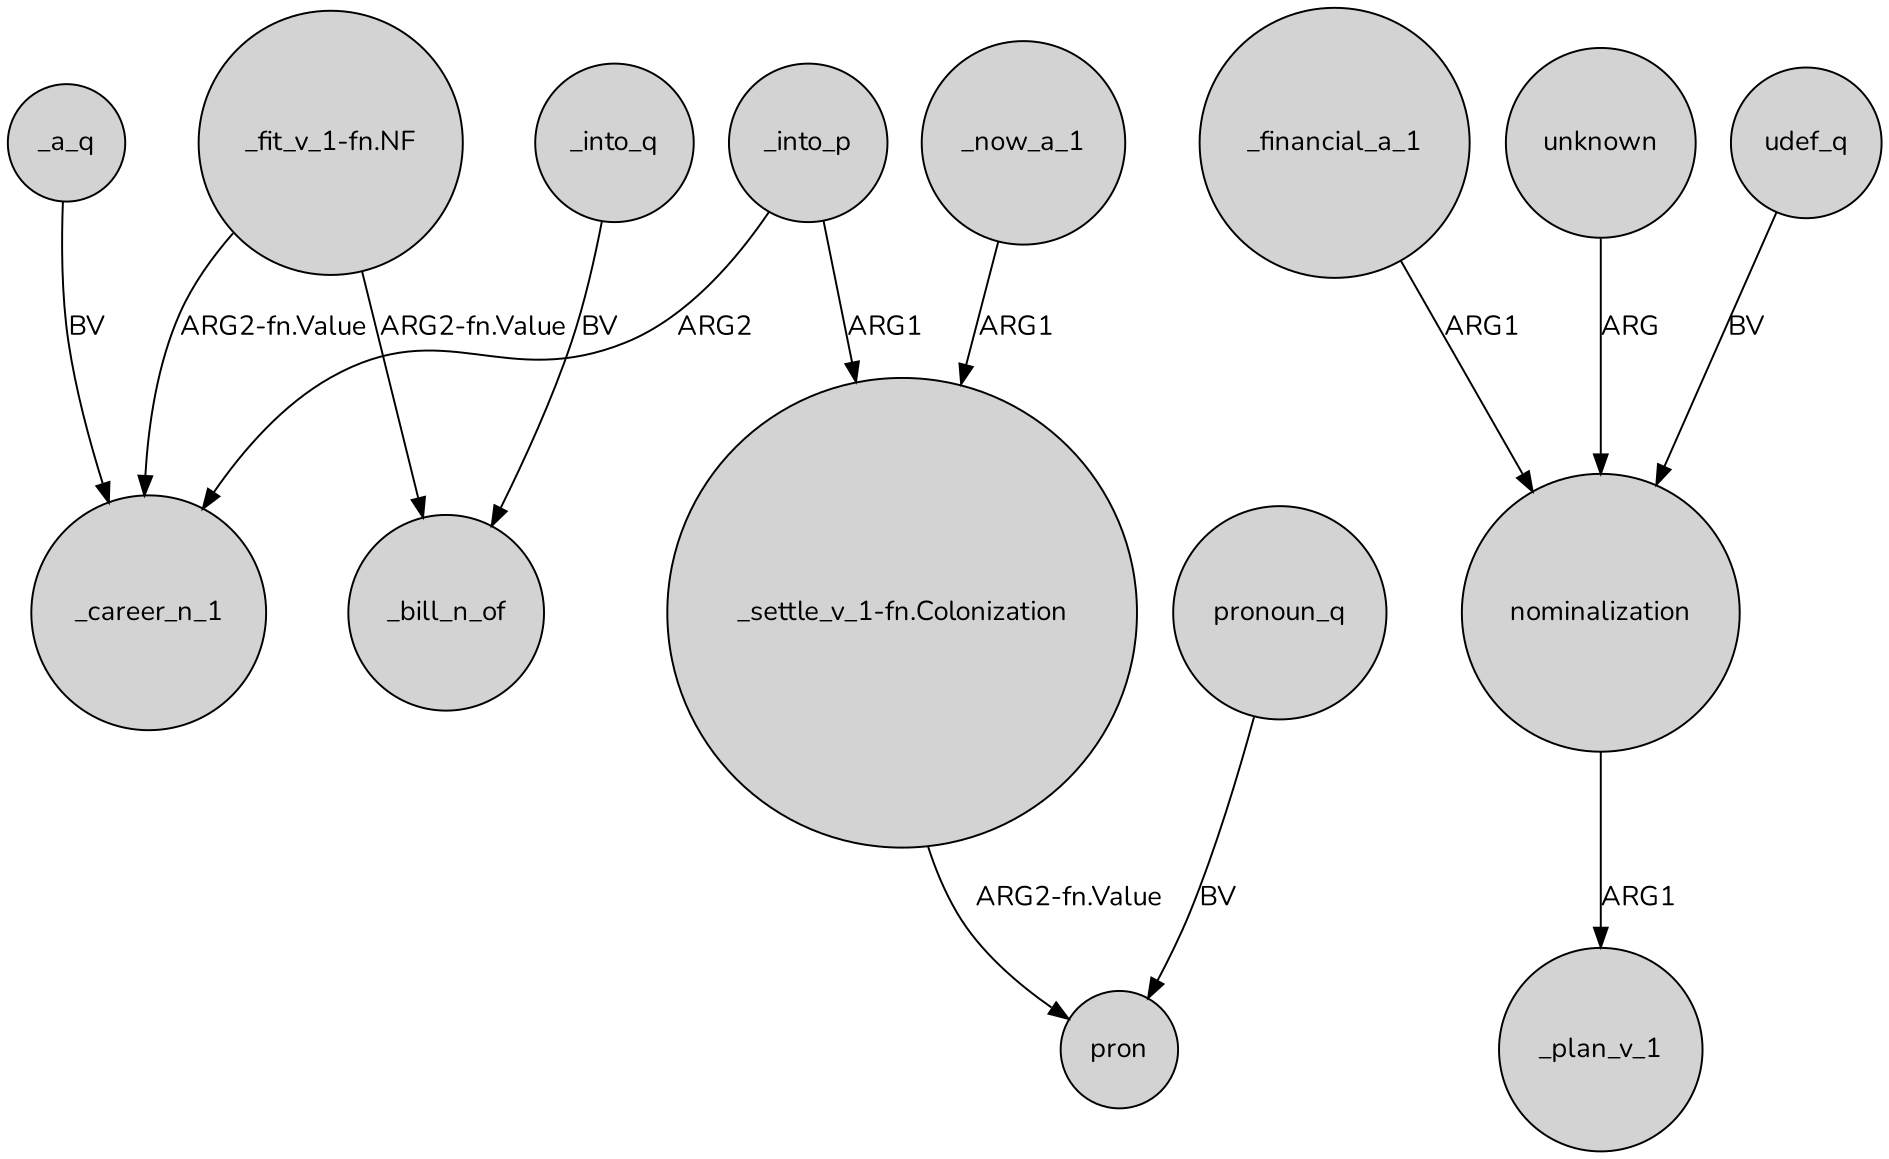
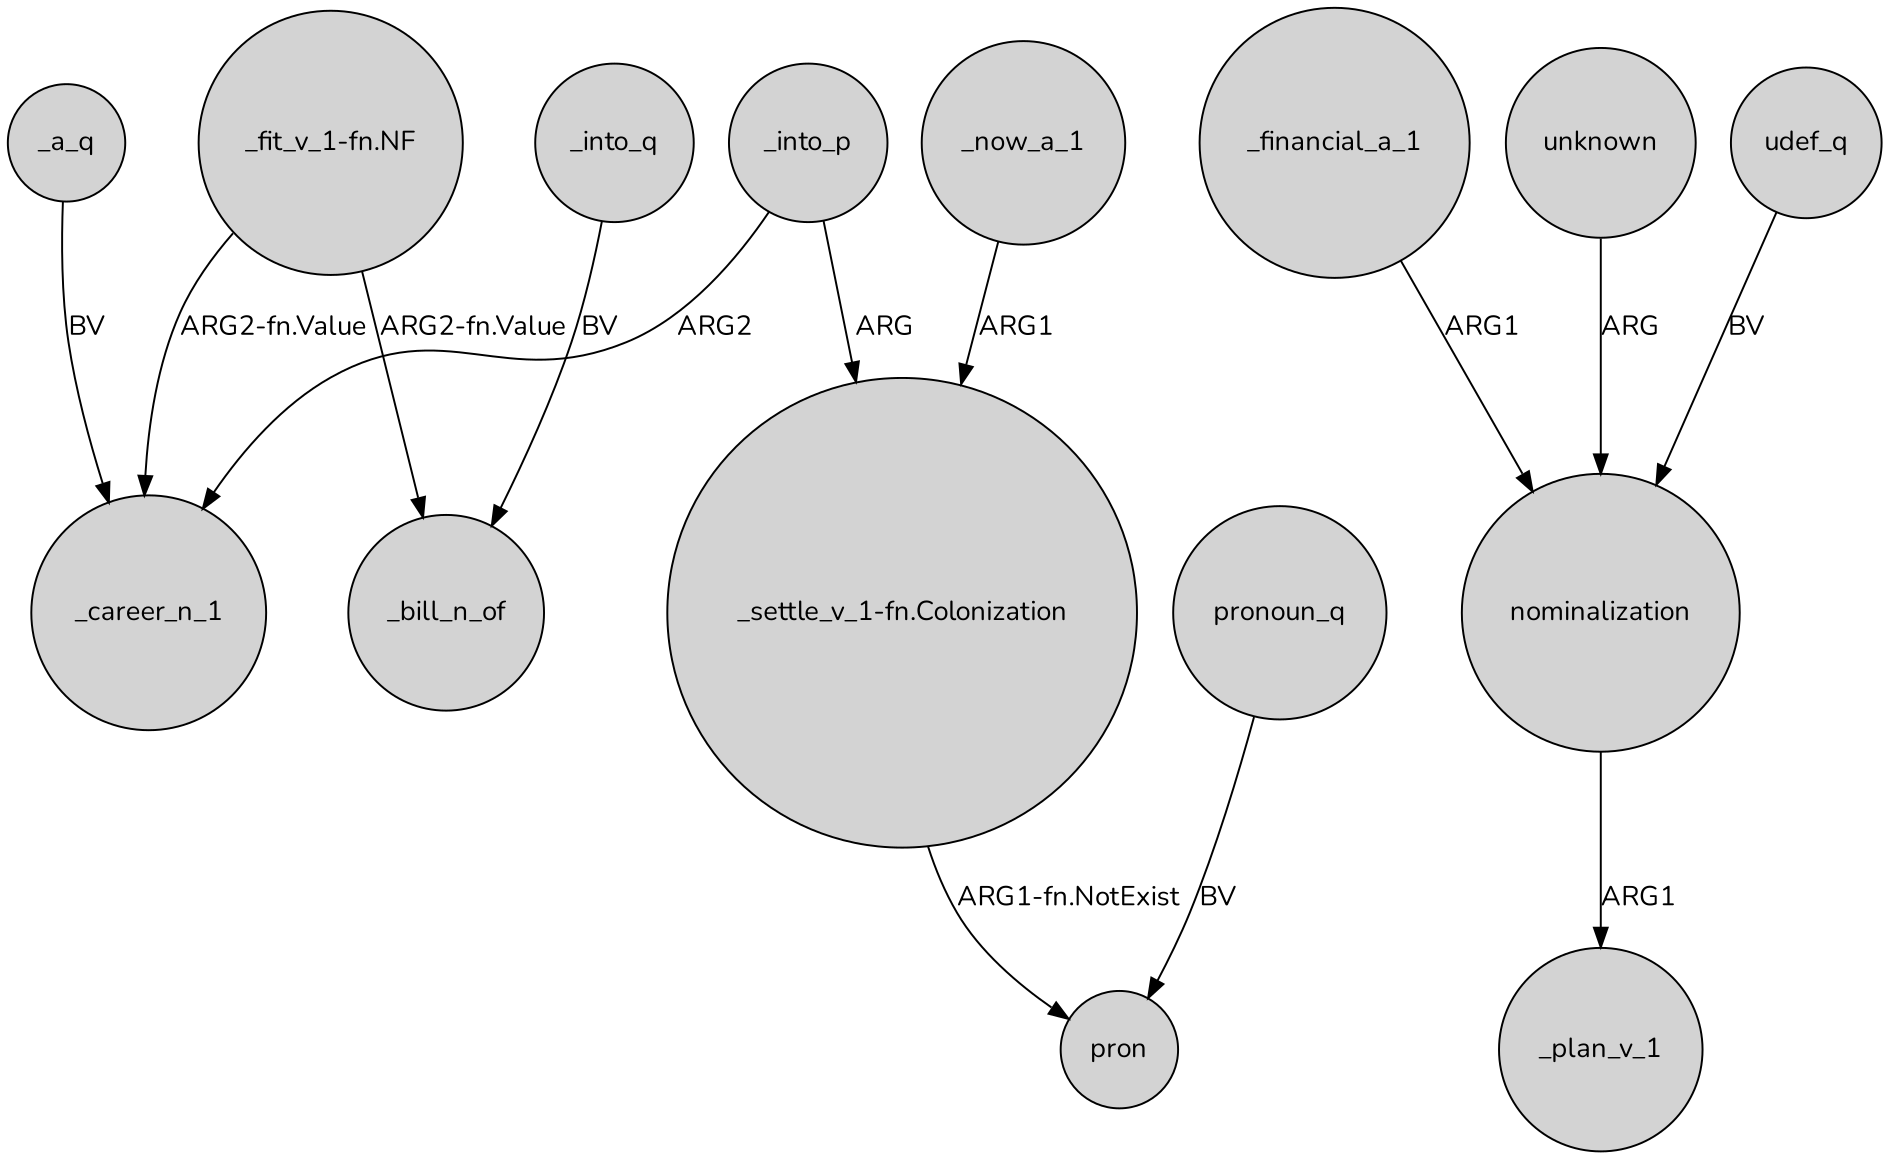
edge "_into_p" -> "_settle_v_1-fn.Colonization": label "ARG1" -> "ARG"
edge "_settle_v_1-fn.Colonization" -> "pron": label "ARG2-fn.Value" -> "ARG1-fn.NotExist"
